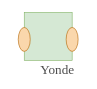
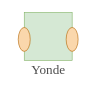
node "Yonde": moved (57, 70) -> (48, 70)
